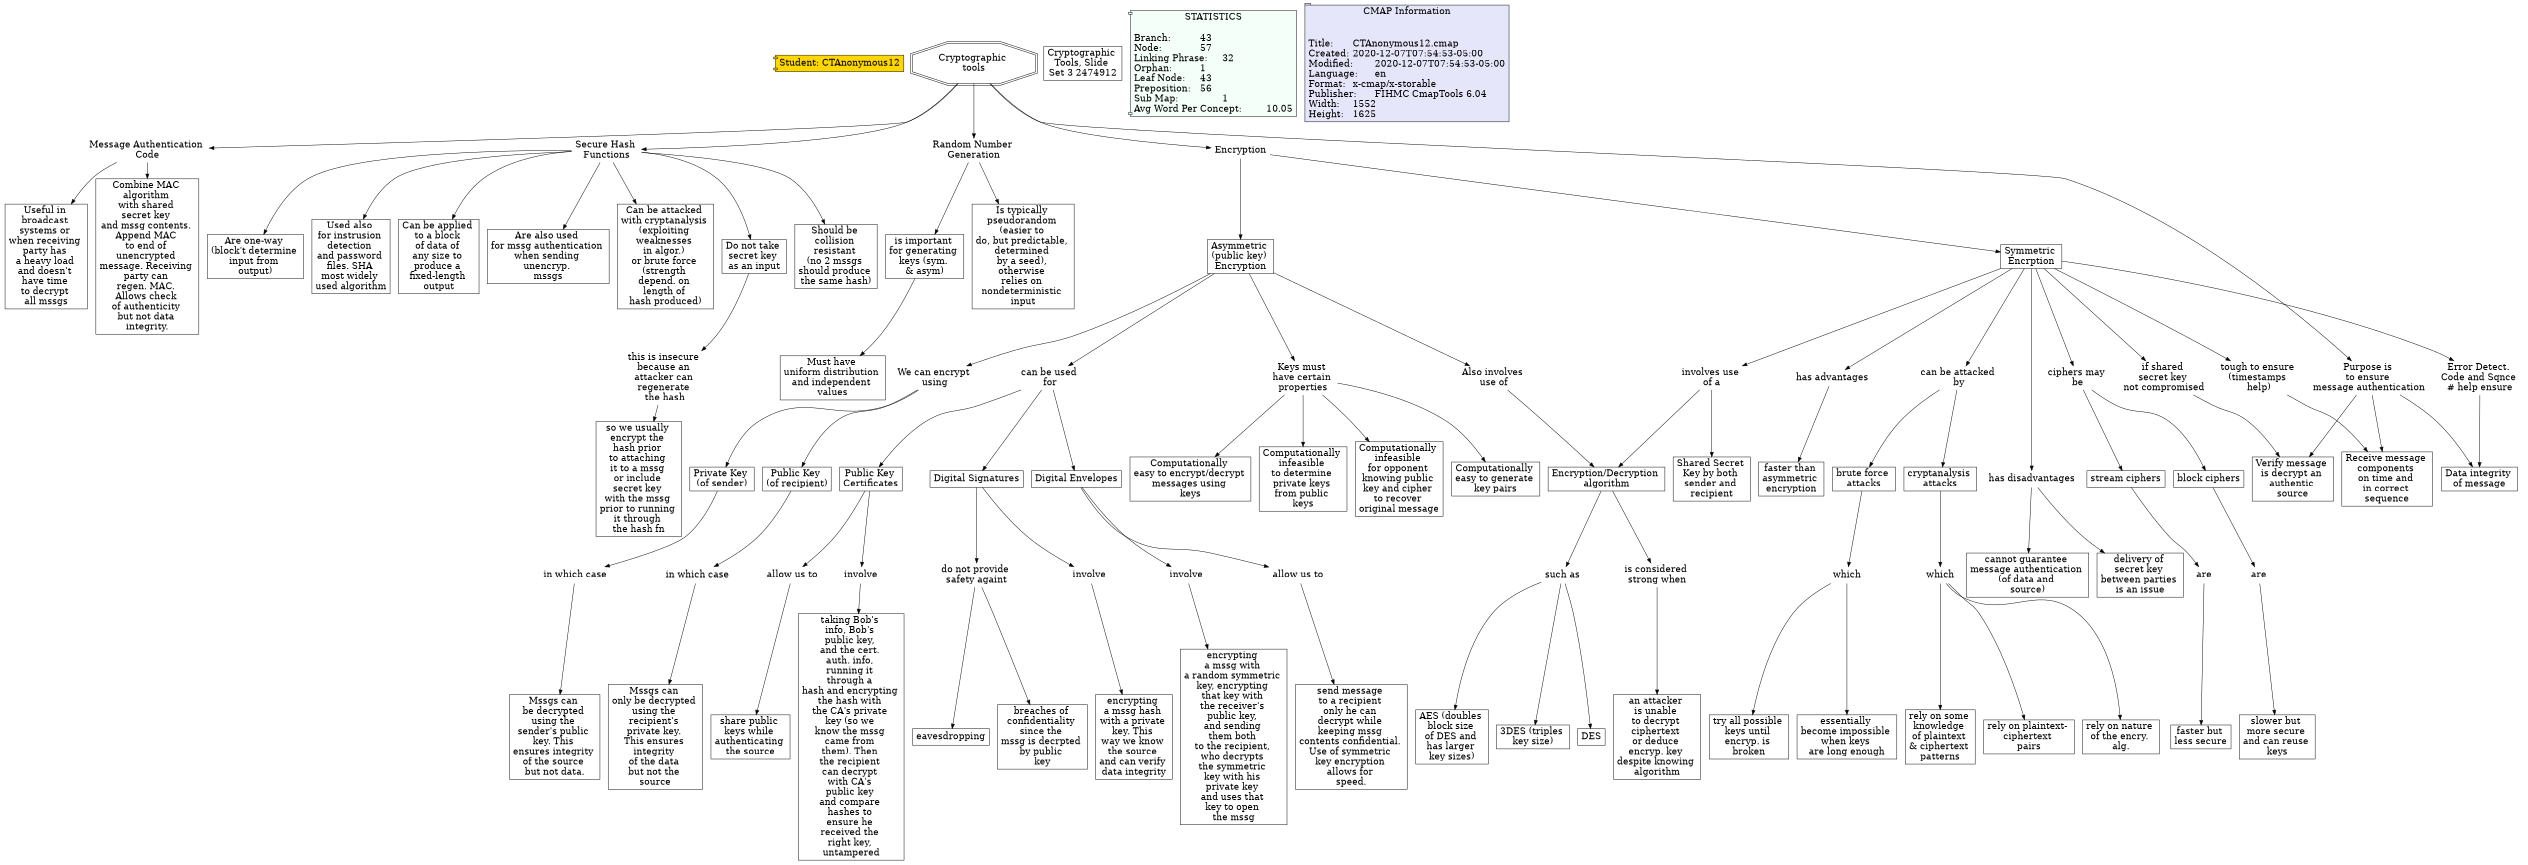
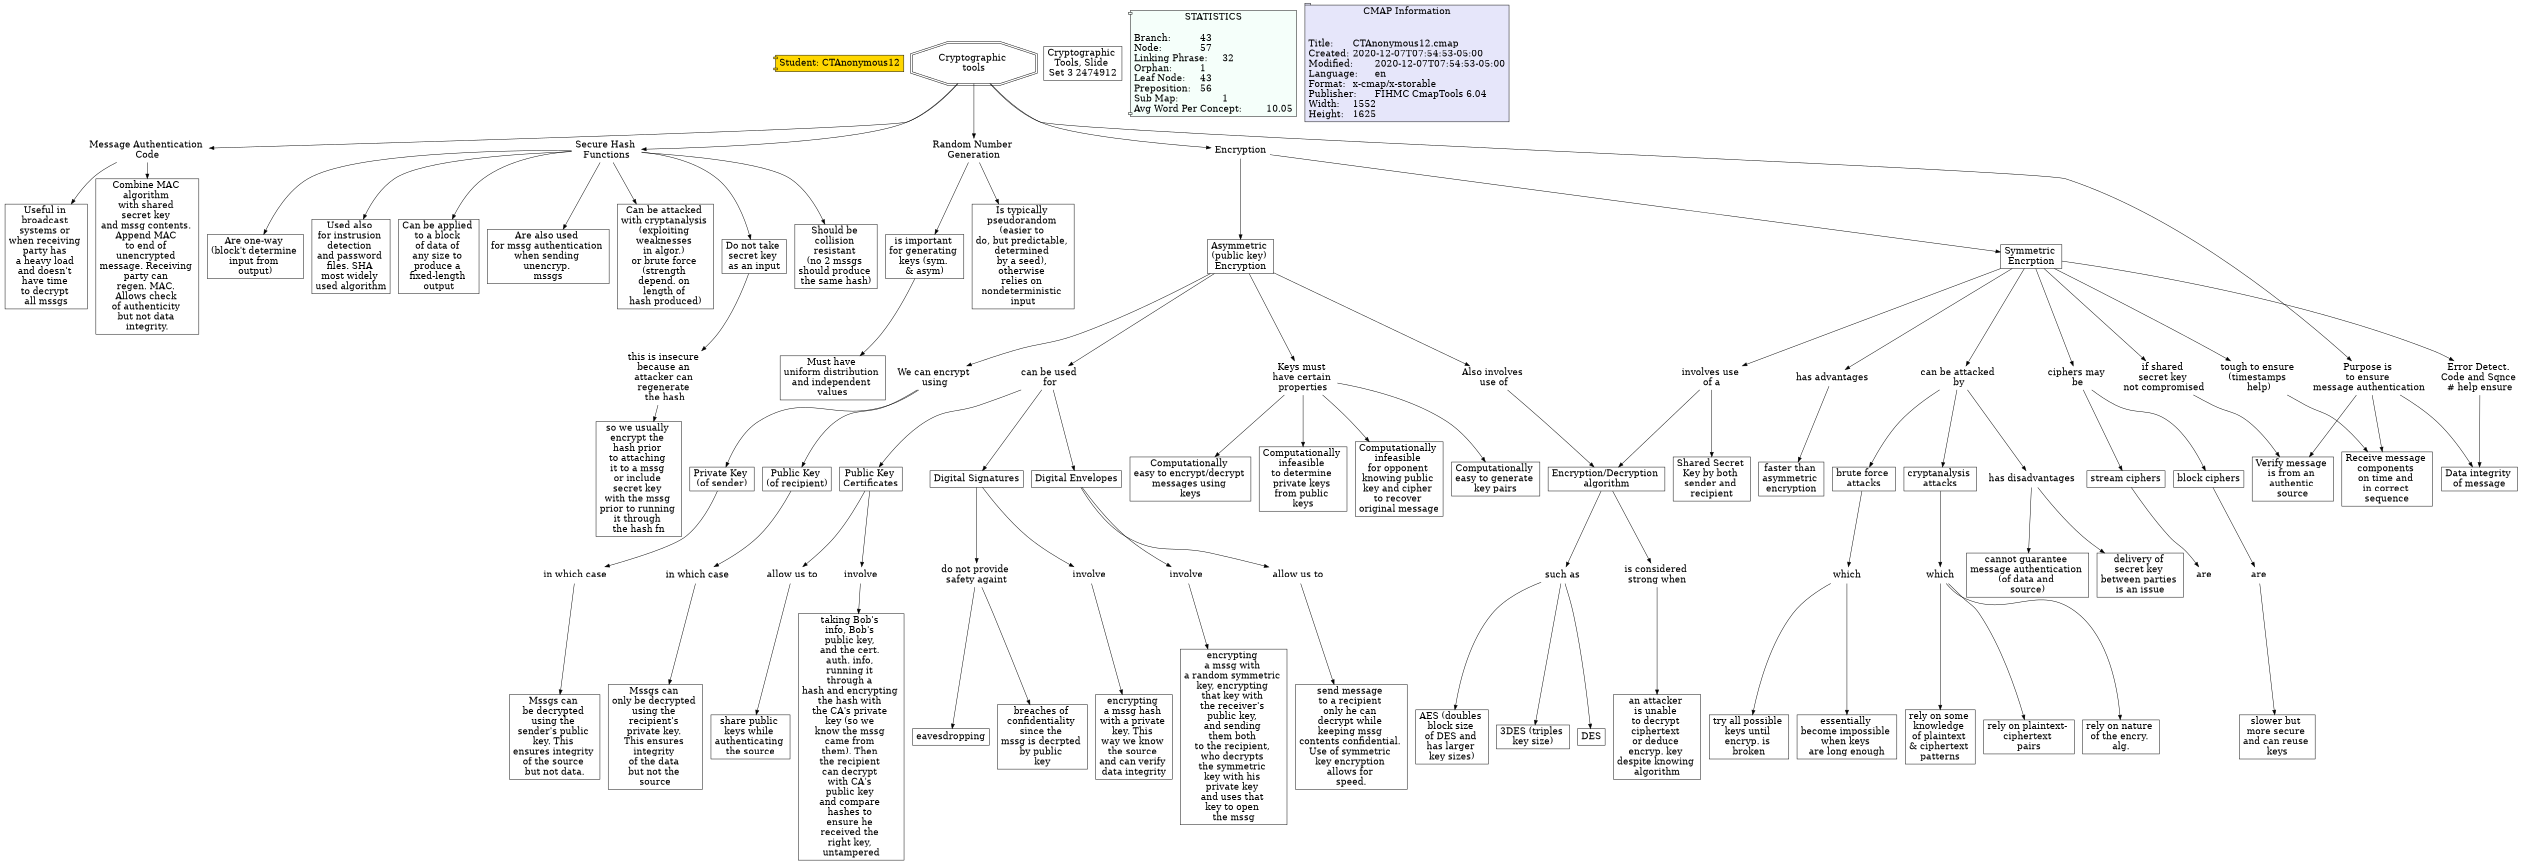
edge "Symmetric Encrption" -> "has disadvantages": now "can be attacked by" -> "has disadvantages"
node "Verify message is decrypt an authentic source": label "Verify message is decrypt an authentic source" -> "Verify message is from an authentic source"
node "faster but less secure": removed
